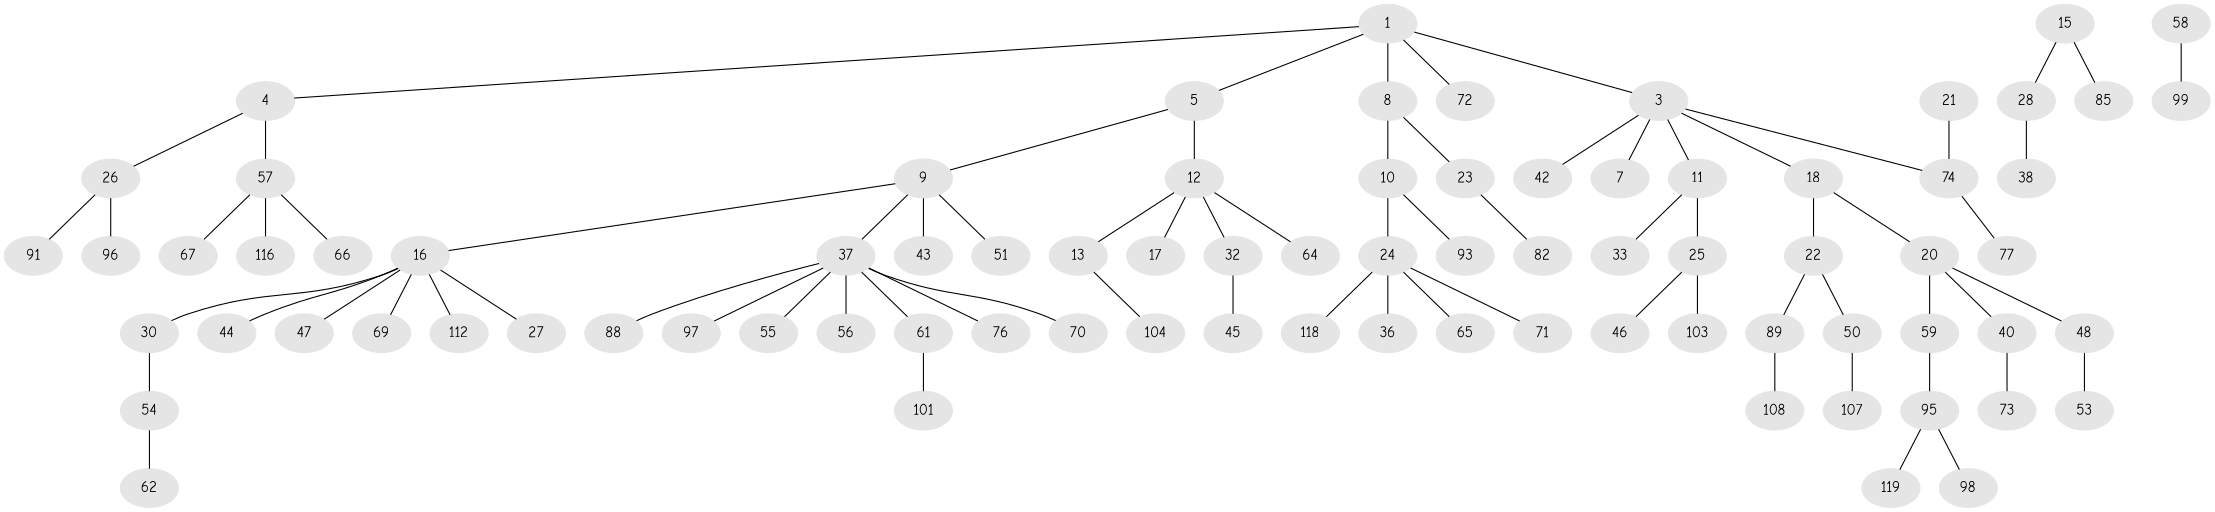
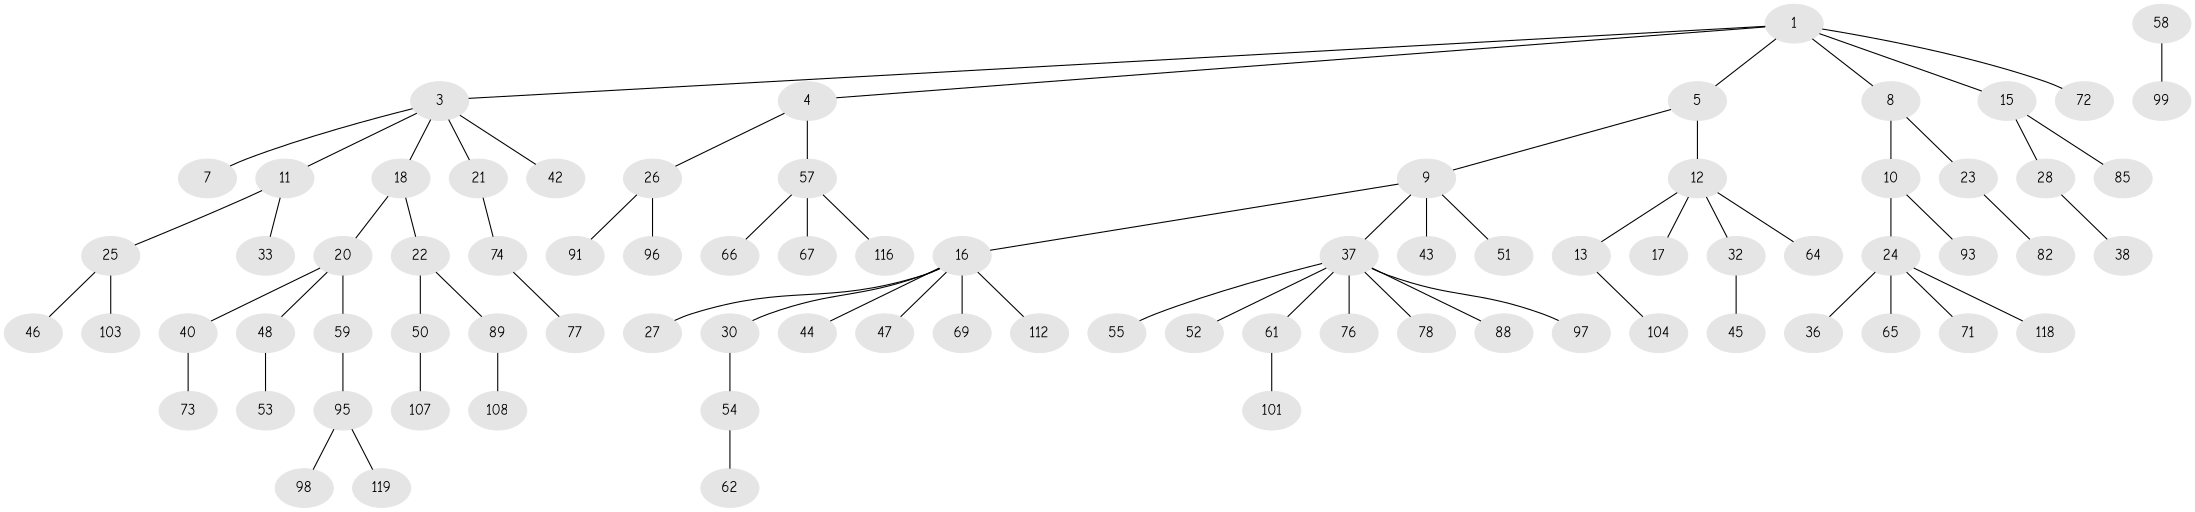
edge "1" -- "15": added
edge "3" -- "74": now "3" -- "21"
node "56": label "56" -> "52"
node "70": label "70" -> "78"
